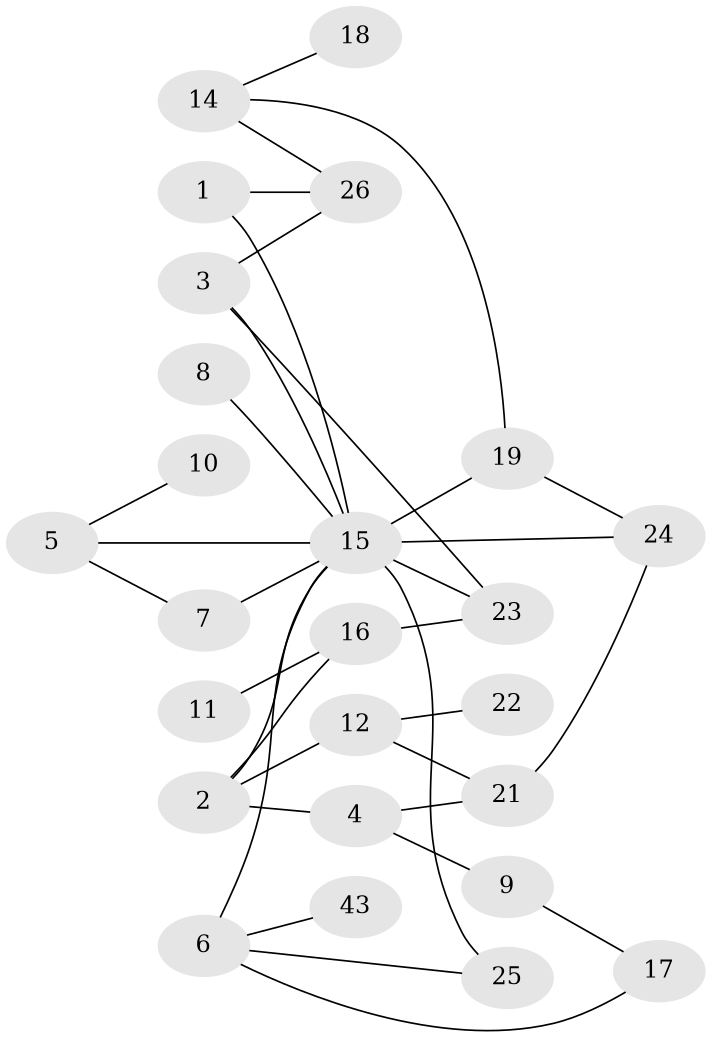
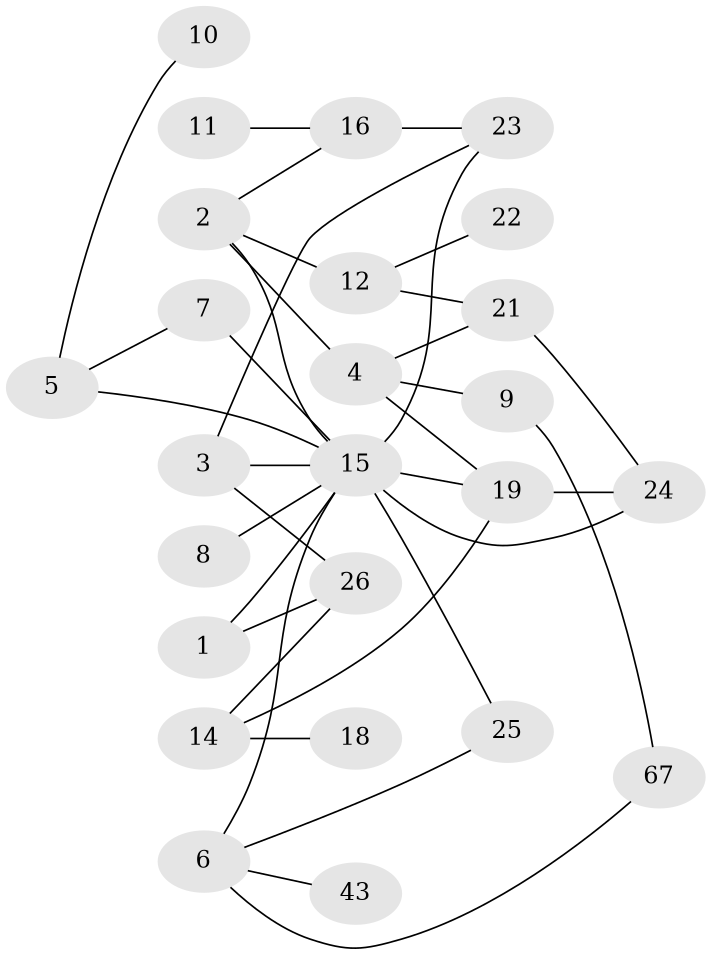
edge "4" -- "19": added
node "17": label "17" -> "67"
